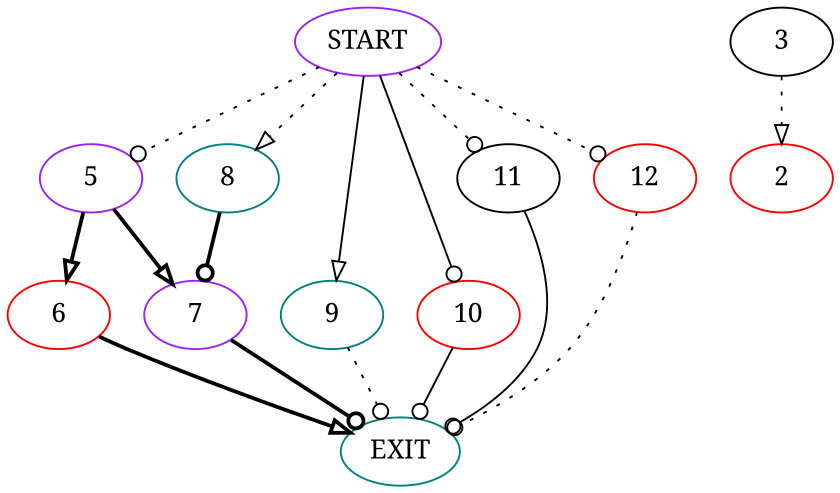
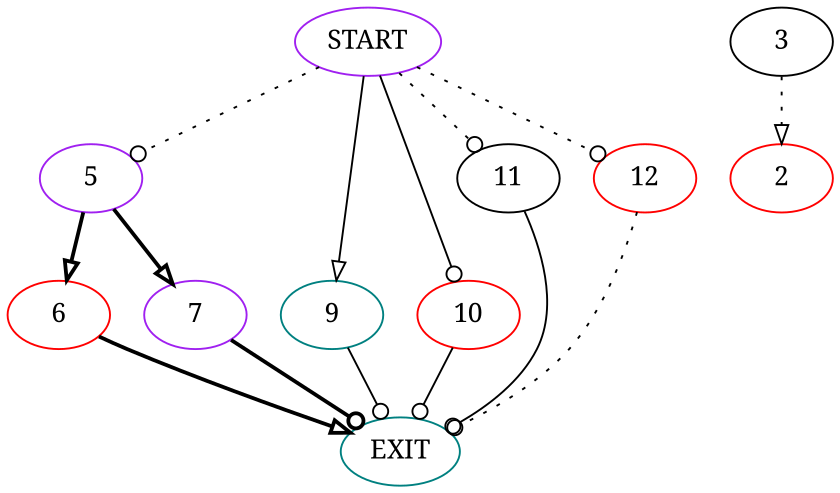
node "8": removed
edge "9" -> "EXIT": style dotted -> solid
